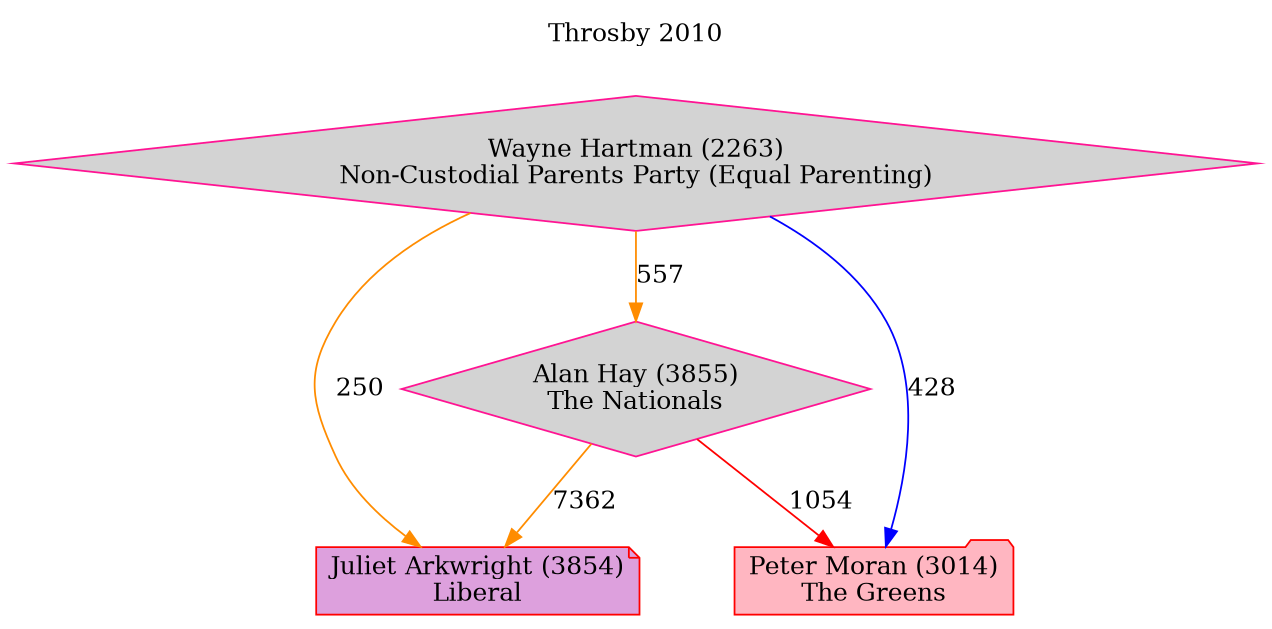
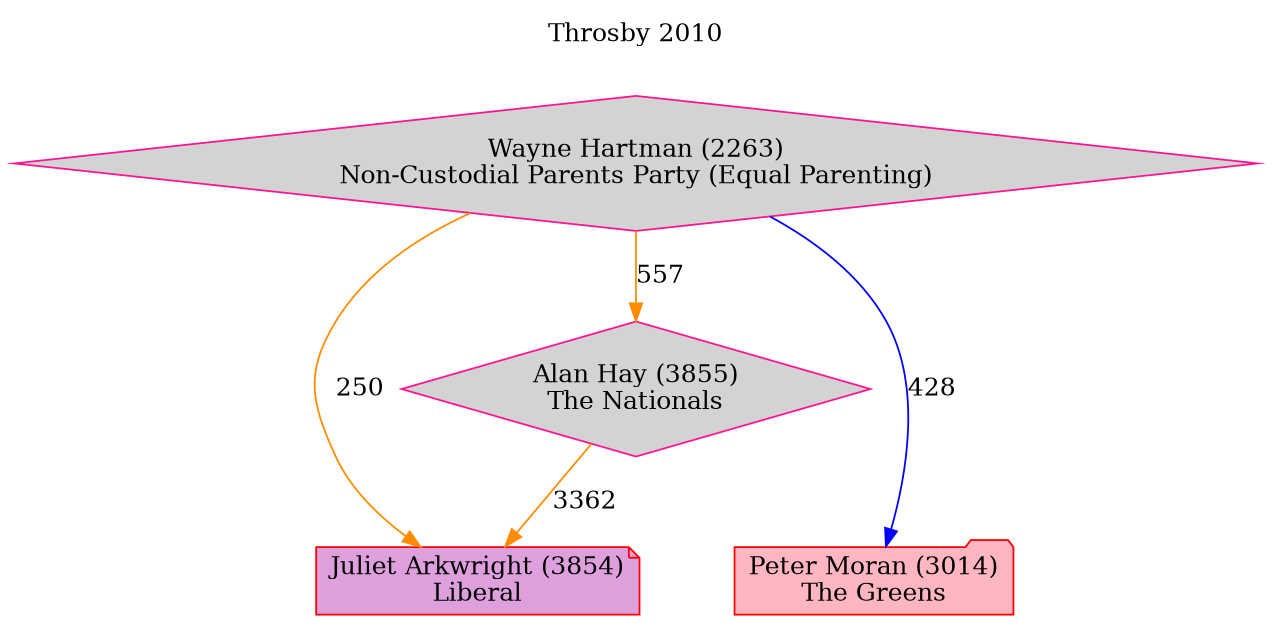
edge "Alan Hay (3855) The Nationals" -> "Peter Moran (3014) The Greens": removed, label "1054"
edge "Alan Hay (3855) The Nationals" -> "Juliet Arkwright (3854) Liberal": label "7362" -> "3362"
